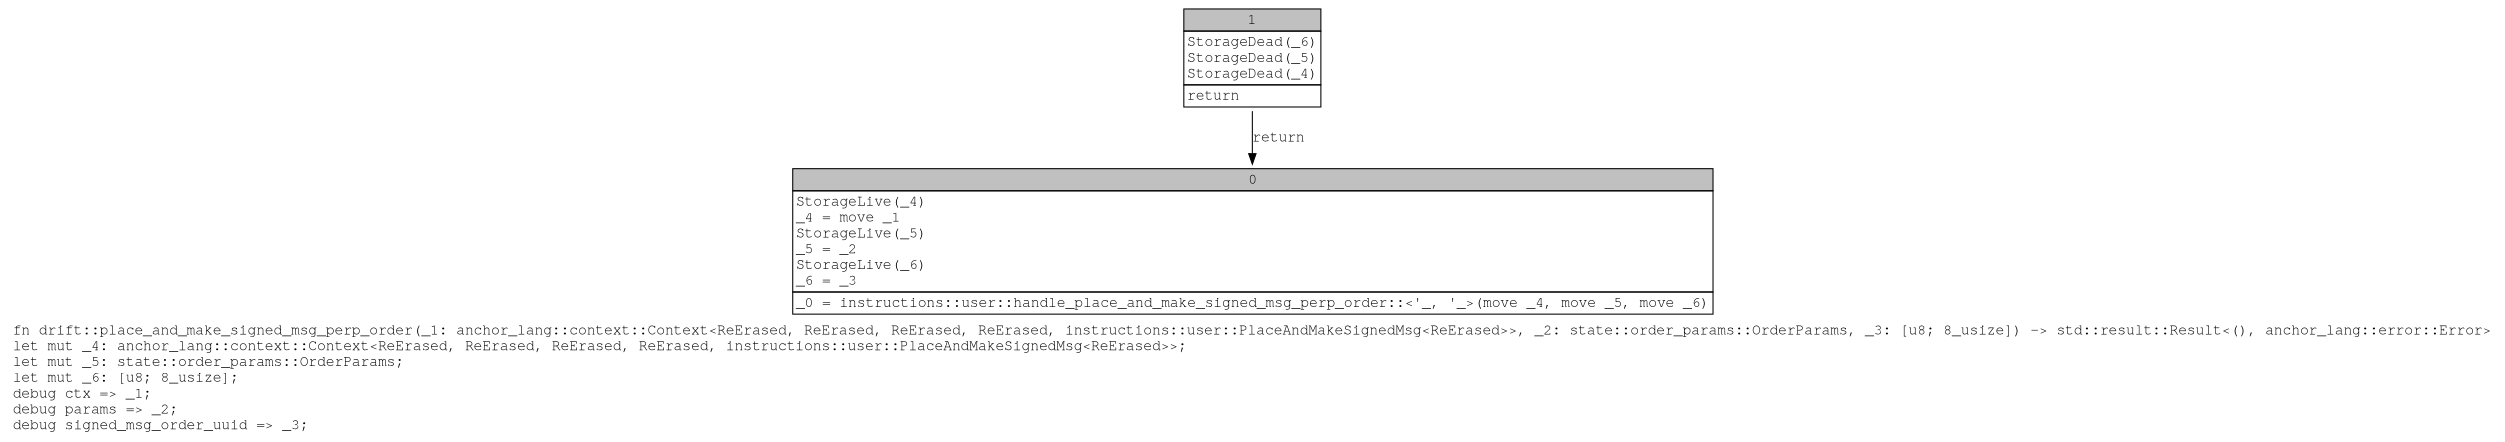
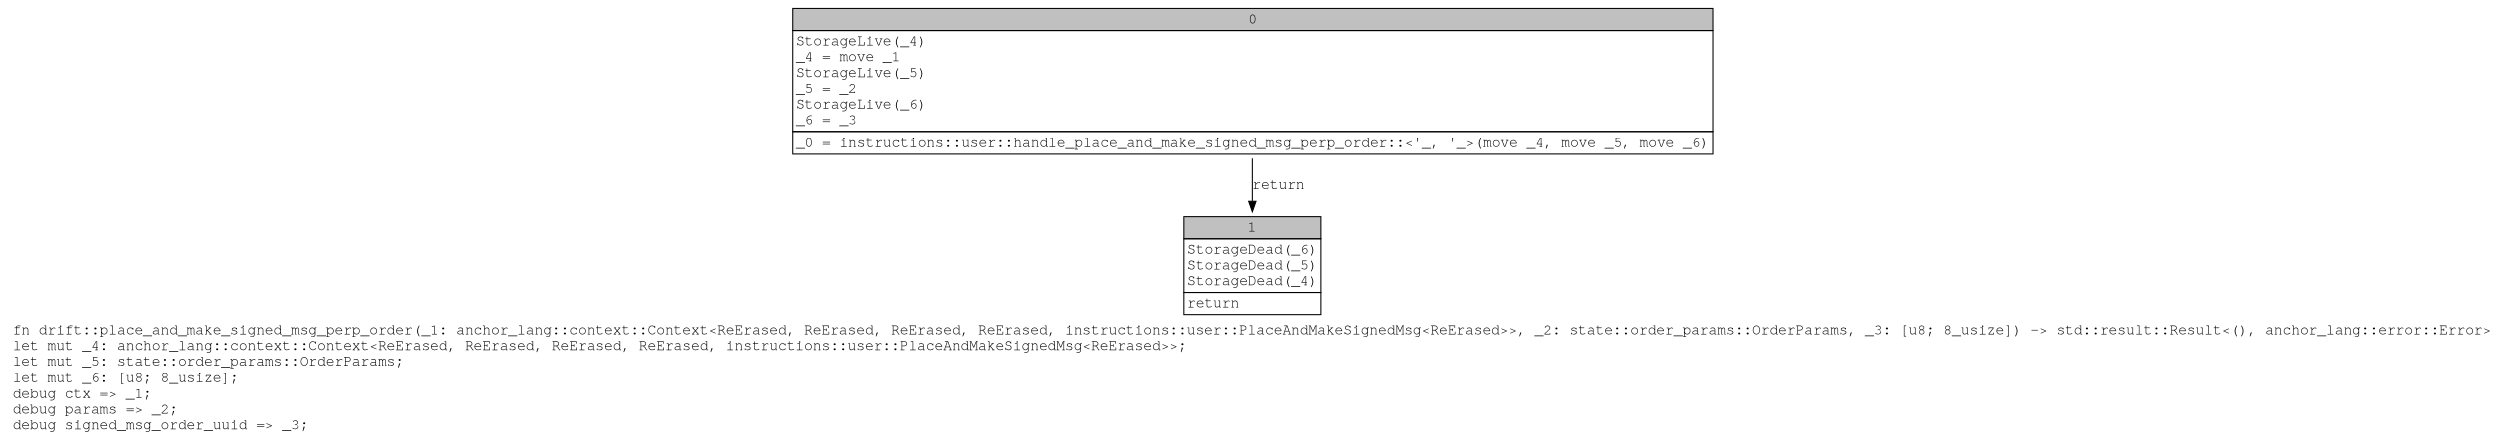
edge "1" -> "0": reversed
